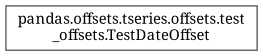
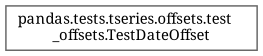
node "pandas.offsets.tseries.offsets.test _offsets.TestDateOffset": label "pandas.offsets.tseries.offsets.test _offsets.TestDateOffset" -> "pandas.tests.tseries.offsets.test _offsets.TestDateOffset"
